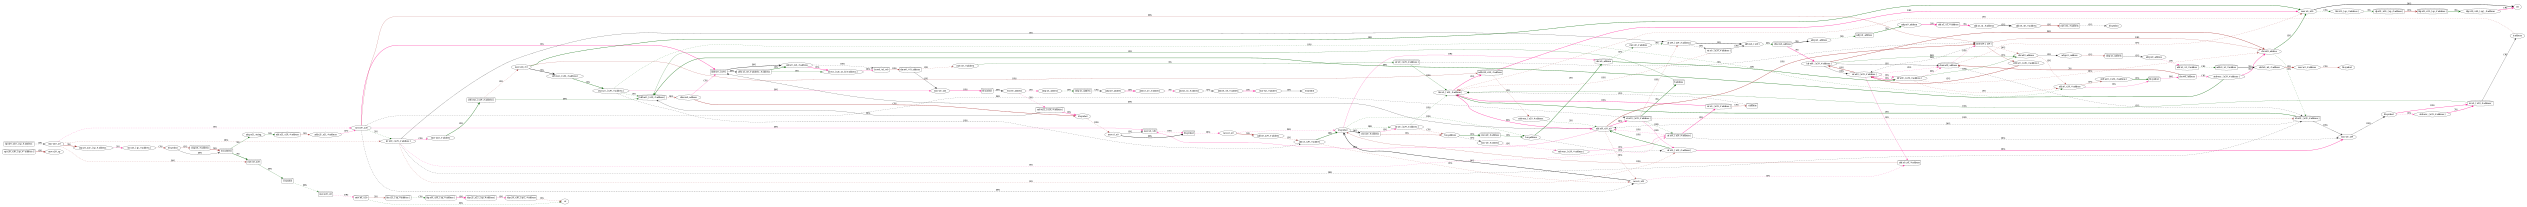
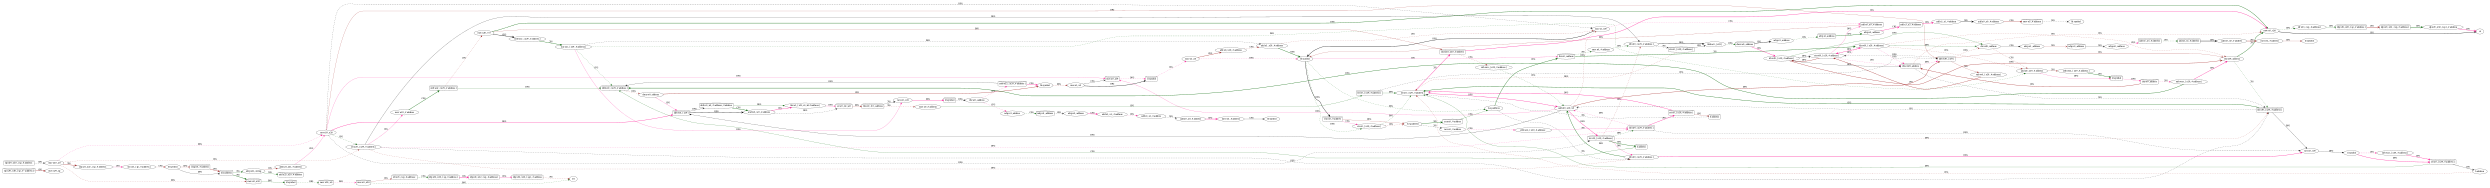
edge "add x23 , x29 , # address" -> "add x21 , x21 , # address": now "adrp x21 , string" -> "add x21 , x21 , # address"
